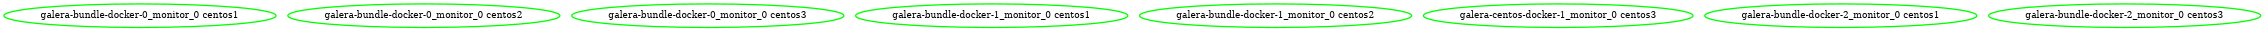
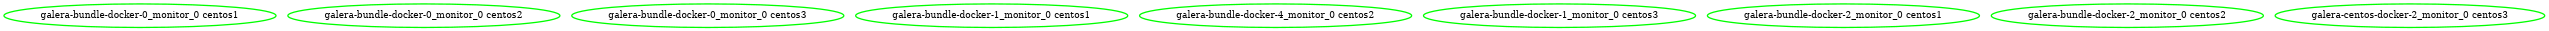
node "galera-bundle-docker-1_monitor_0 centos2": label "galera-bundle-docker-1_monitor_0 centos2" -> "galera-bundle-docker-4_monitor_0 centos2"
node "galera-centos-docker-1_monitor_0 centos3": label "galera-centos-docker-1_monitor_0 centos3" -> "galera-bundle-docker-1_monitor_0 centos3"
node "galera-bundle-docker-2_monitor_0 centos3": label "galera-bundle-docker-2_monitor_0 centos3" -> "galera-centos-docker-2_monitor_0 centos3"
node "galera-bundle-docker-2_monitor_0 centos2": added
